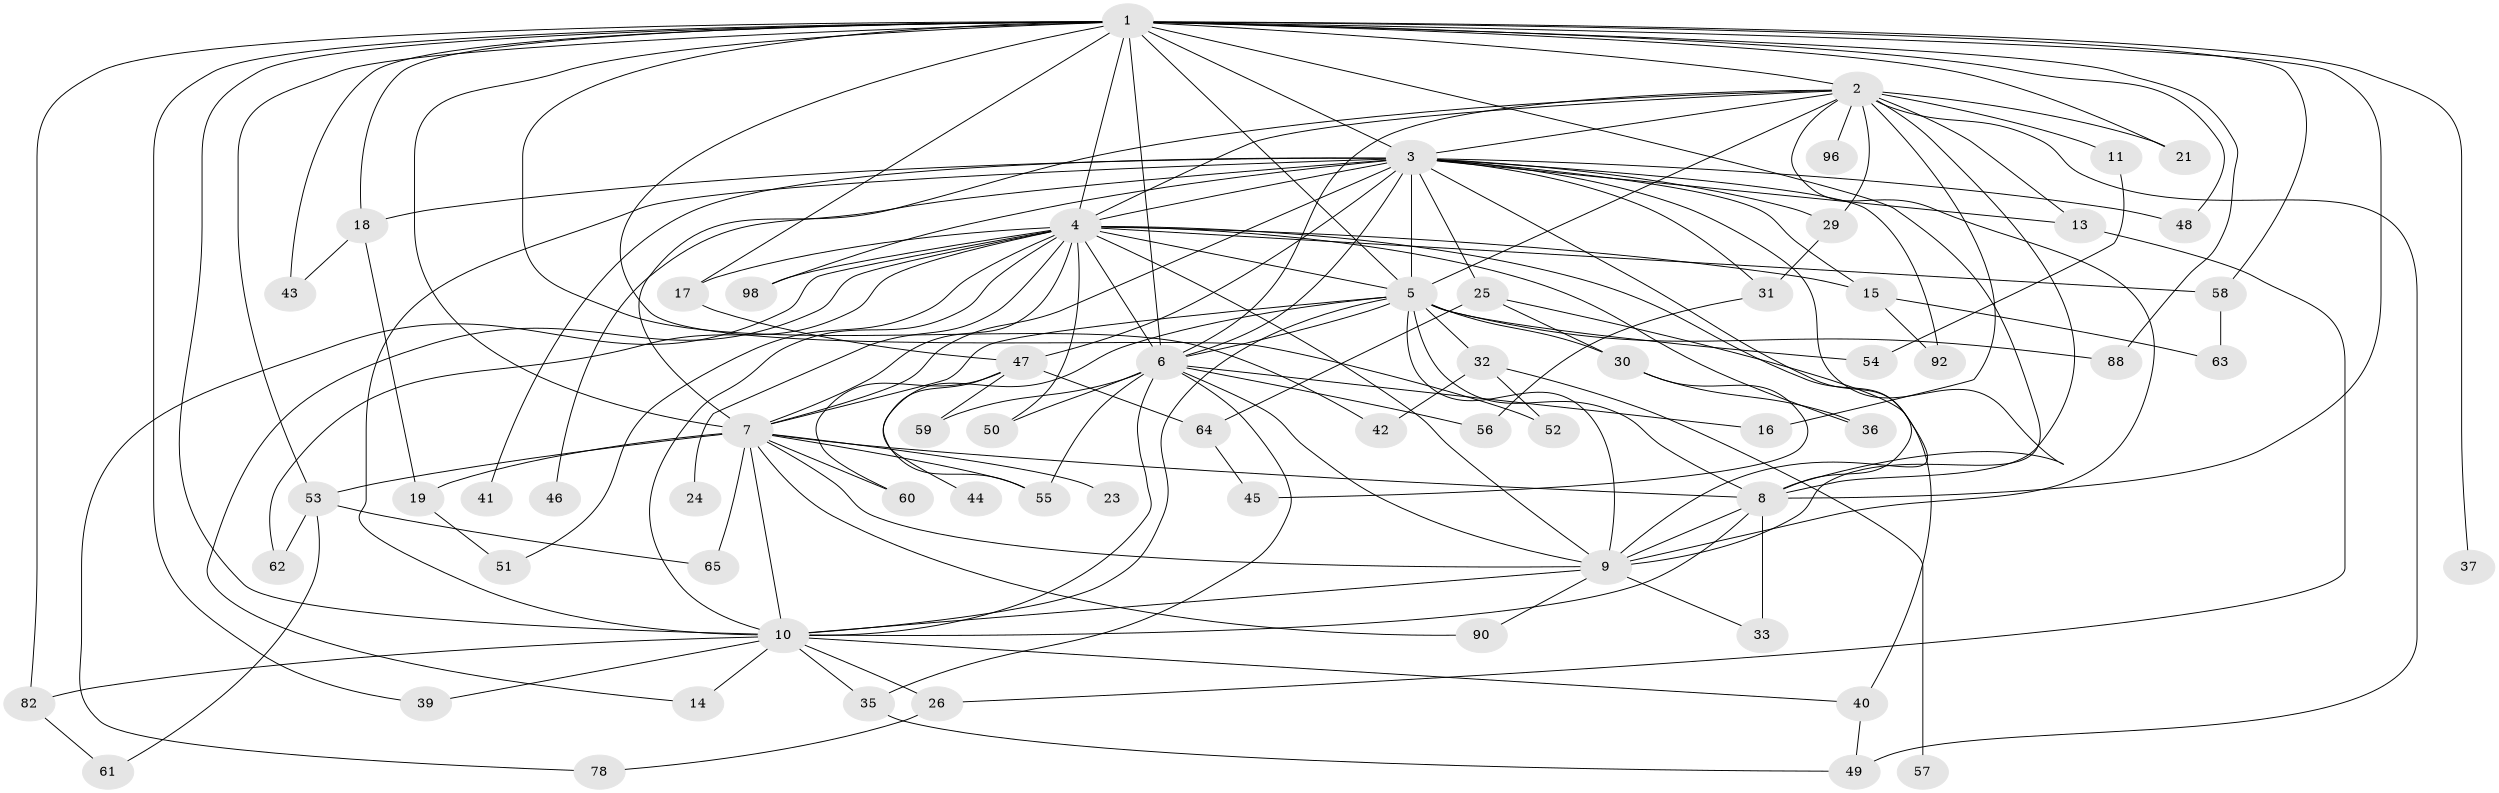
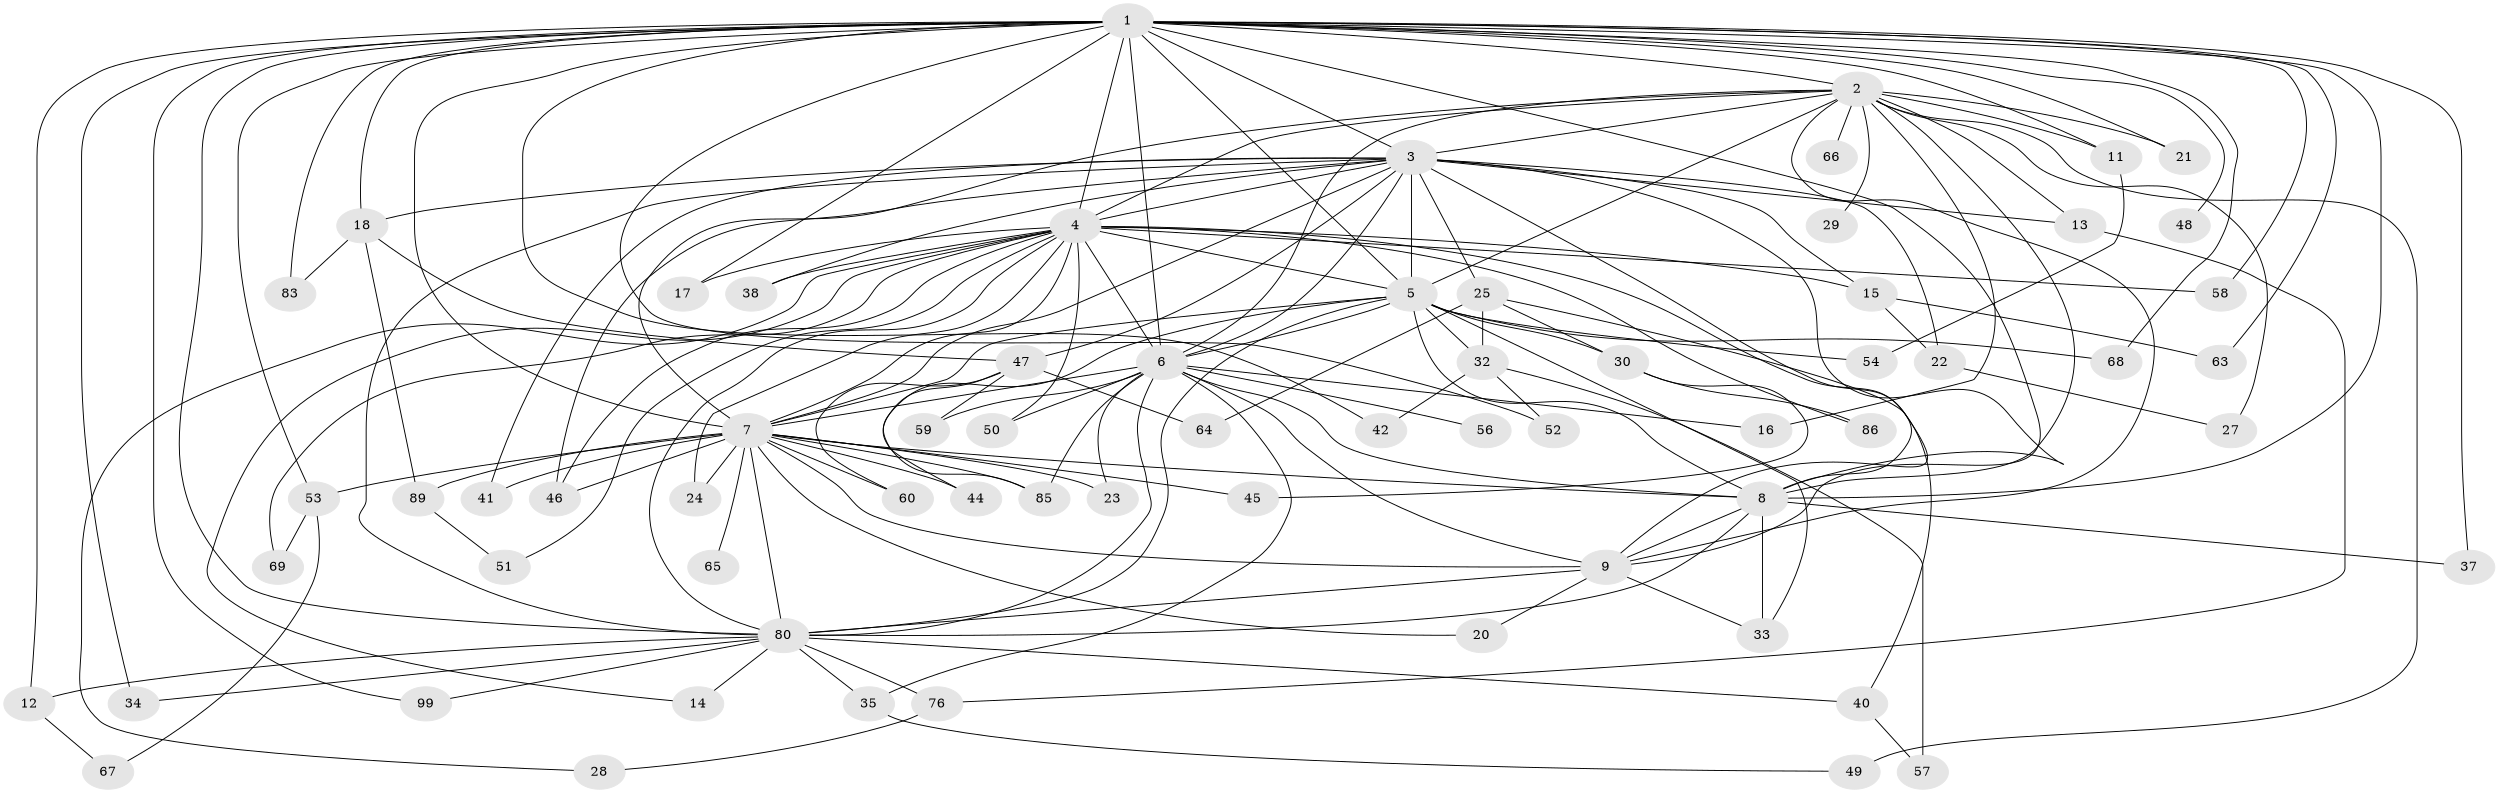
edge "1" -- "11": added
node "96": label "96" -> "66"
edge "3" -- "29": removed
edge "3" -- "48": removed
node "43": label "43" -> "83"
node "98": label "98" -> "38"
node "31": removed
edge "58" -- "63": now "1" -- "63"
edge "25" -- "32": added
edge "17" -- "47": now "18" -- "47"
node "92": label "92" -> "22"
node "88": label "88" -> "68"
edge "4" -- "9": now "4" -- "46"
edge "5" -- "9": now "5" -- "33"
edge "6" -- "7": added
edge "6" -- "23": added
node "36": label "36" -> "86"
node "27": added
edge "7" -- "41": added
edge "7" -- "44": added
edge "7" -- "46": added
edge "7" -- "24": added
edge "64" -- "45": now "7" -- "45"
edge "6" -- "8": added
node "19": label "19" -> "89"
node "55": label "55" -> "85"
edge "8" -- "37": added
edge "53" -- "65": removed
node "62": label "62" -> "69"
node "10": label "10" -> "80"
node "90": label "90" -> "20"
node "82": label "82" -> "12"
node "34": added
node "39": label "39" -> "99"
node "26": label "26" -> "76"
edge "40" -- "49": now "40" -- "57"
node "61": label "61" -> "67"
node "78": label "78" -> "28"
